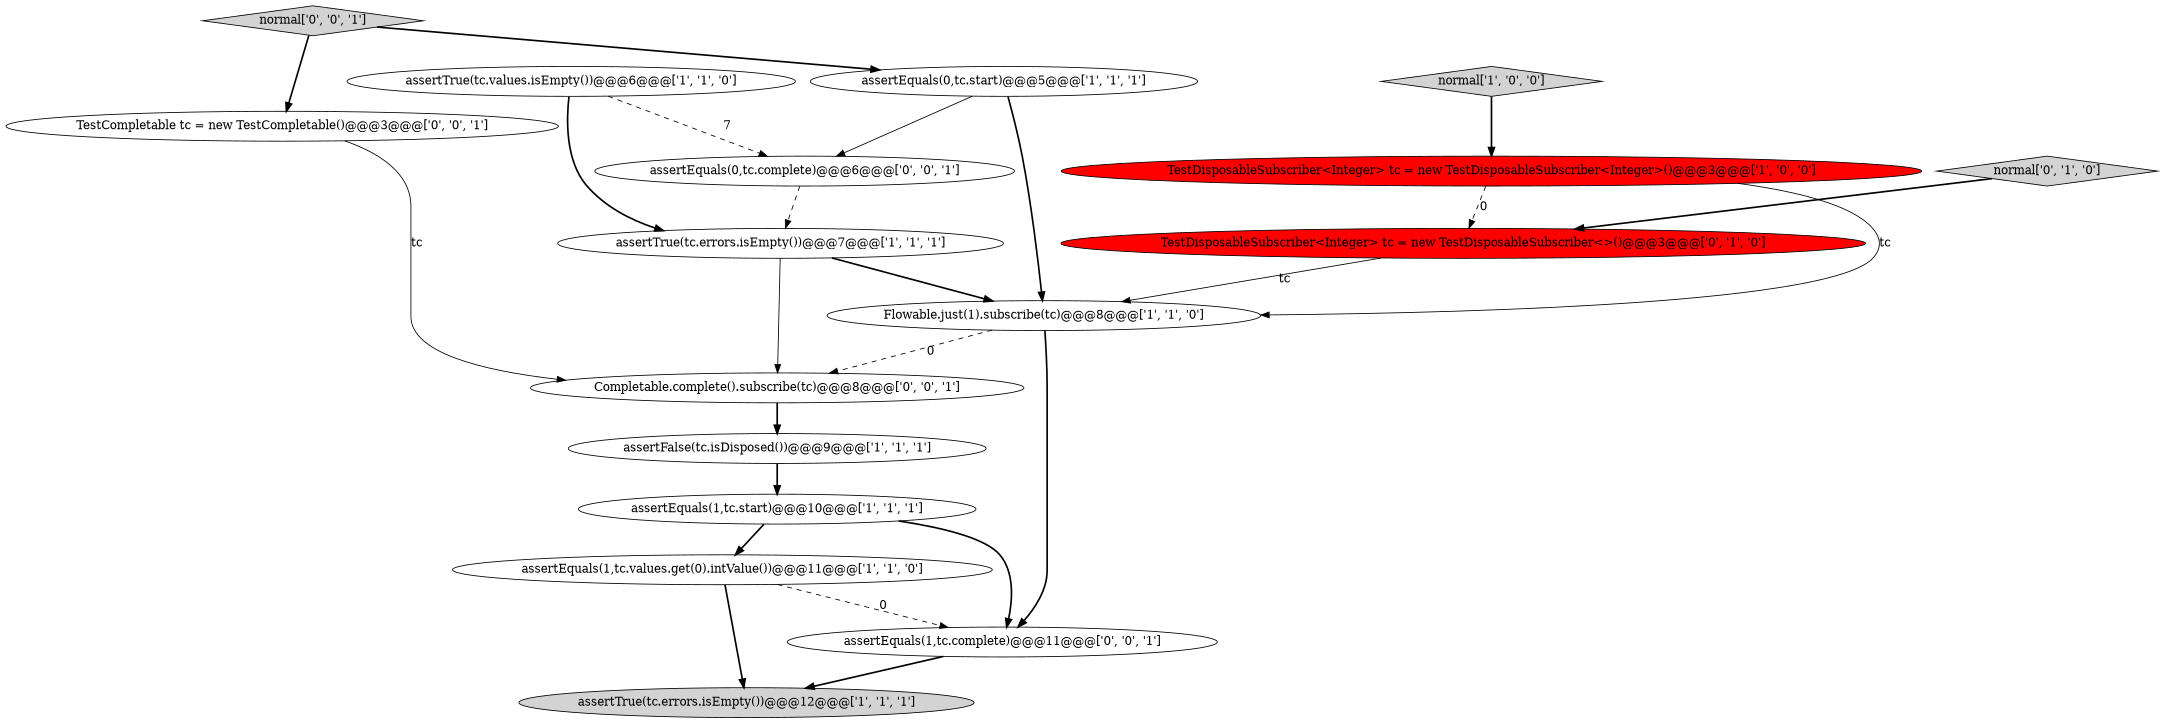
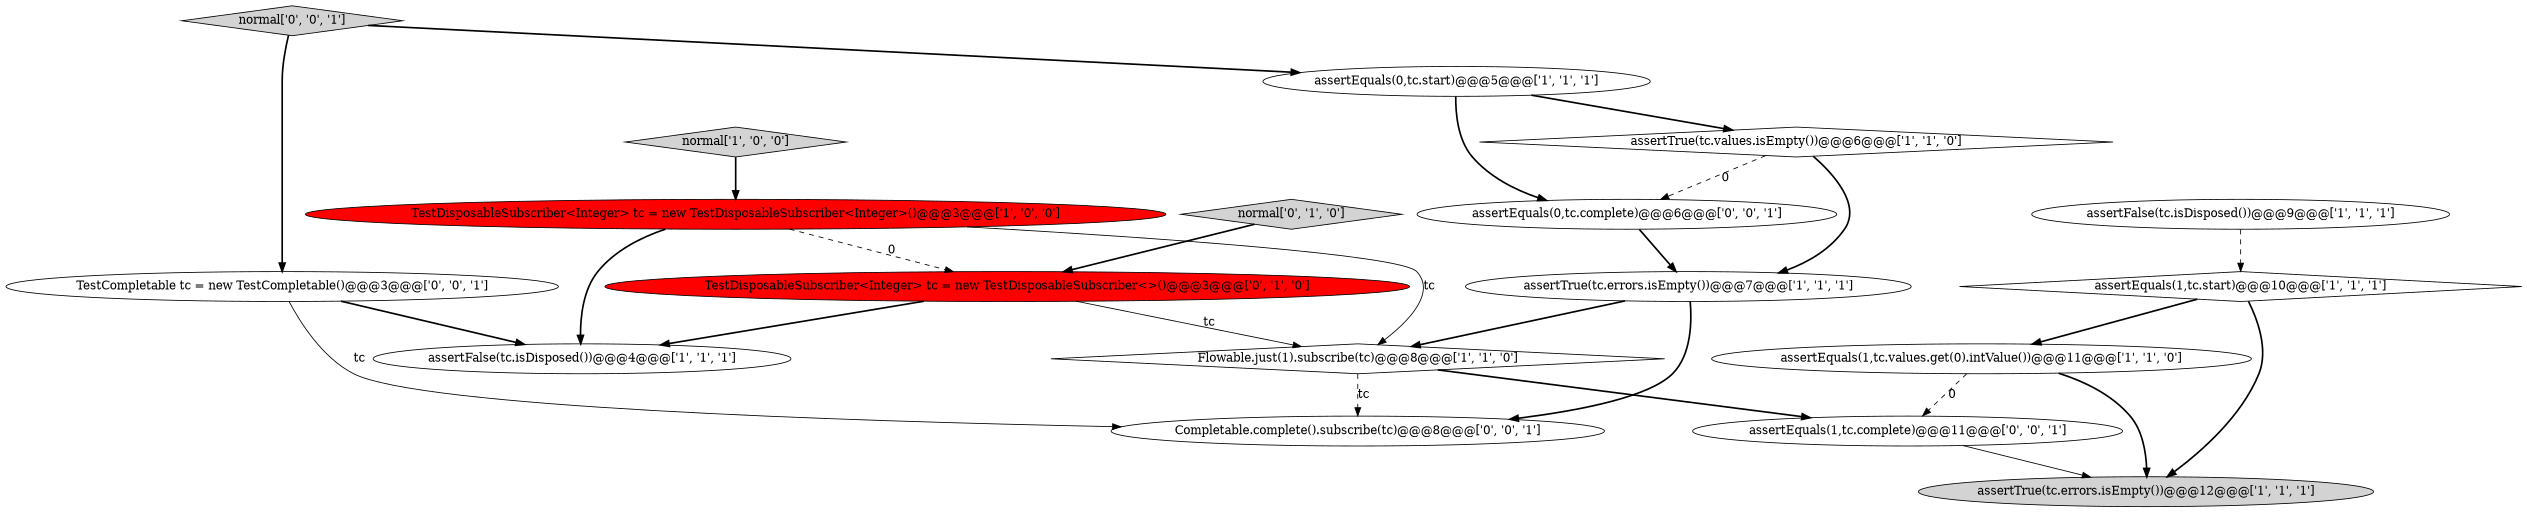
node "assertTrue(tc.values.isEmpty())@@@6@@@['1', '1', '0']": shape ellipse -> diamond
edge "assertEquals(0,tc.start)@@@5@@@['1', '1', '1']" -> "assertEquals(0,tc.complete)@@@6@@@['0', '0', '1']": style solid -> bold
edge "assertTrue(tc.values.isEmpty())@@@6@@@['1', '1', '0']" -> "assertEquals(0,tc.complete)@@@6@@@['0', '0', '1']": label "7" -> "0"
edge "assertEquals(0,tc.start)@@@5@@@['1', '1', '1']" -> "Flowable.just(1).subscribe(tc)@@@8@@@['1', '1', '0']": now "assertEquals(0,tc.start)@@@5@@@['1', '1', '1']" -> "assertTrue(tc.values.isEmpty())@@@6@@@['1', '1', '0']"
edge "assertEquals(0,tc.complete)@@@6@@@['0', '0', '1']" -> "assertTrue(tc.errors.isEmpty())@@@7@@@['1', '1', '1']": style dashed -> bold
edge "assertTrue(tc.errors.isEmpty())@@@7@@@['1', '1', '1']" -> "Completable.complete().subscribe(tc)@@@8@@@['0', '0', '1']": style solid -> bold
node "Flowable.just(1).subscribe(tc)@@@8@@@['1', '1', '0']": shape ellipse -> diamond
edge "Flowable.just(1).subscribe(tc)@@@8@@@['1', '1', '0']" -> "Completable.complete().subscribe(tc)@@@8@@@['0', '0', '1']": label "0" -> "tc"
node "assertFalse(tc.isDisposed())@@@4@@@['1', '1', '1']": added
edge "Completable.complete().subscribe(tc)@@@8@@@['0', '0', '1']" -> "assertFalse(tc.isDisposed())@@@9@@@['1', '1', '1']": removed
edge "assertFalse(tc.isDisposed())@@@9@@@['1', '1', '1']" -> "assertEquals(1,tc.start)@@@10@@@['1', '1', '1']": style bold -> dashed
node "assertEquals(1,tc.start)@@@10@@@['1', '1', '1']": shape ellipse -> diamond
edge "assertEquals(1,tc.start)@@@10@@@['1', '1', '1']" -> "assertEquals(1,tc.complete)@@@11@@@['0', '0', '1']": now "assertEquals(1,tc.start)@@@10@@@['1', '1', '1']" -> "assertTrue(tc.errors.isEmpty())@@@12@@@['1', '1', '1']"
edge "assertEquals(1,tc.complete)@@@11@@@['0', '0', '1']" -> "assertTrue(tc.errors.isEmpty())@@@12@@@['1', '1', '1']": style bold -> solid
